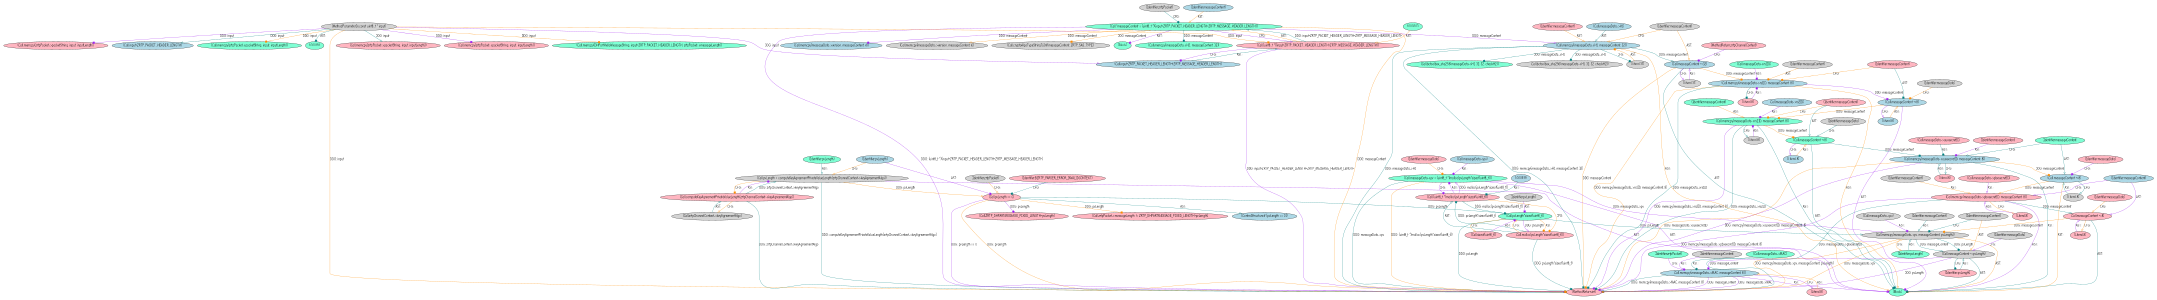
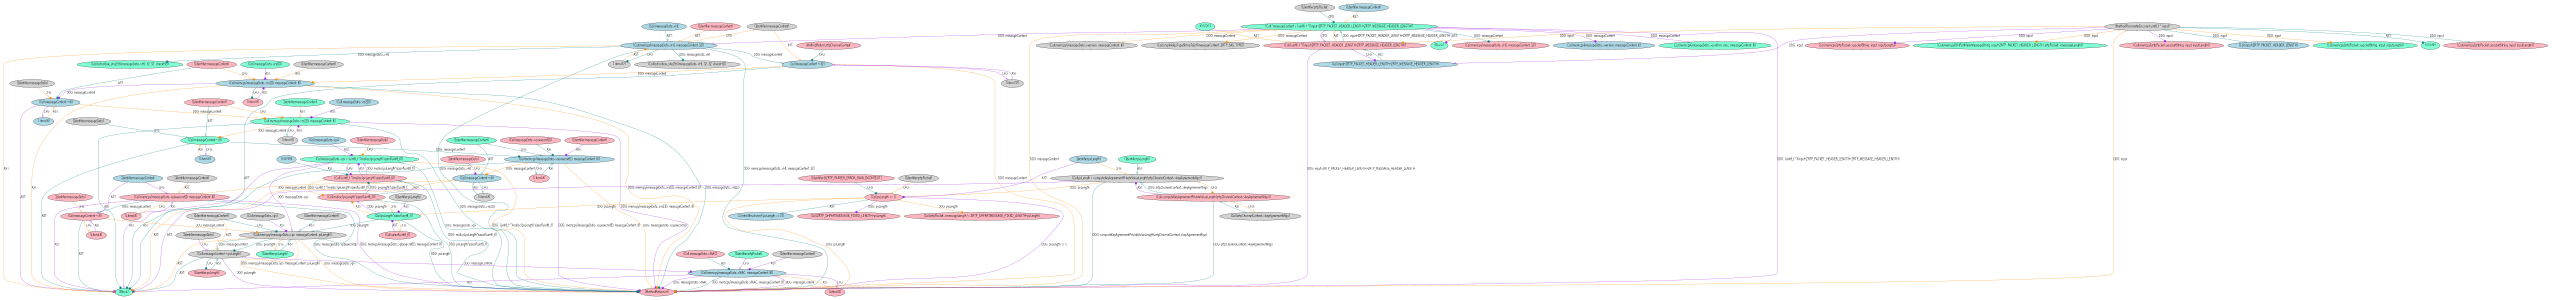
node "(Call,memcpy(messageData->H2, messageContent, 32))": fillcolor aquamarine -> lightpink
node "(Call,memcpy(messageData->confirm_mac, messageContent, 8))": added
edge "(MethodReturn,zrtpChannelContext)" -> "(Call,messageContent +=32)": color purple -> teal
node "(Call,messageData->pbxsecretID)": removed
edge "(Call,pvLength == 0)" -> "(Call,pvLength*sizeof(uint8_t))": color teal -> darkorange
edge "(Call,(uint8_t *)malloc(pvLength*sizeof(uint8_t)))" -> "(Call,pvLength*sizeof(uint8_t))": now "(Call,(uint8_t *)malloc(pvLength*sizeof(uint8_t)))" -> "(MethodReturn,int)"
edge "(Call,(uint8_t *)malloc(pvLength*sizeof(uint8_t)))" -> "(Call,malloc(pvLength*sizeof(uint8_t)))": label "CFG: " -> "DDG: (uint8_t *)malloc(pvLength*sizeof(uint8_t))"
node "(Call,messageData->MAC)": fillcolor aquamarine -> lightpink
